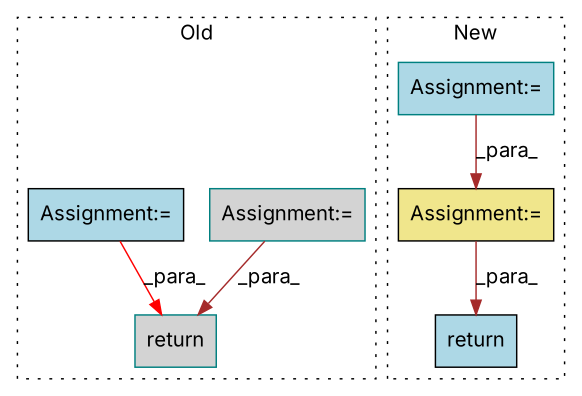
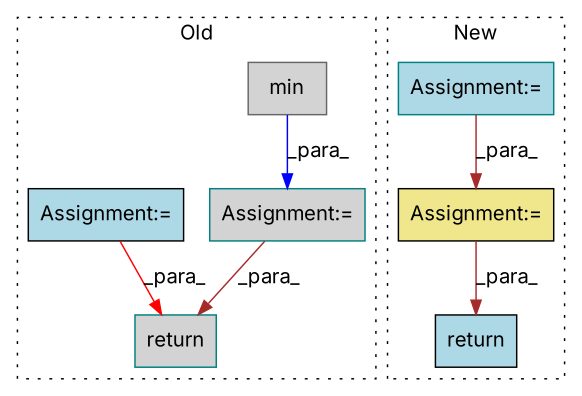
node "min": added
